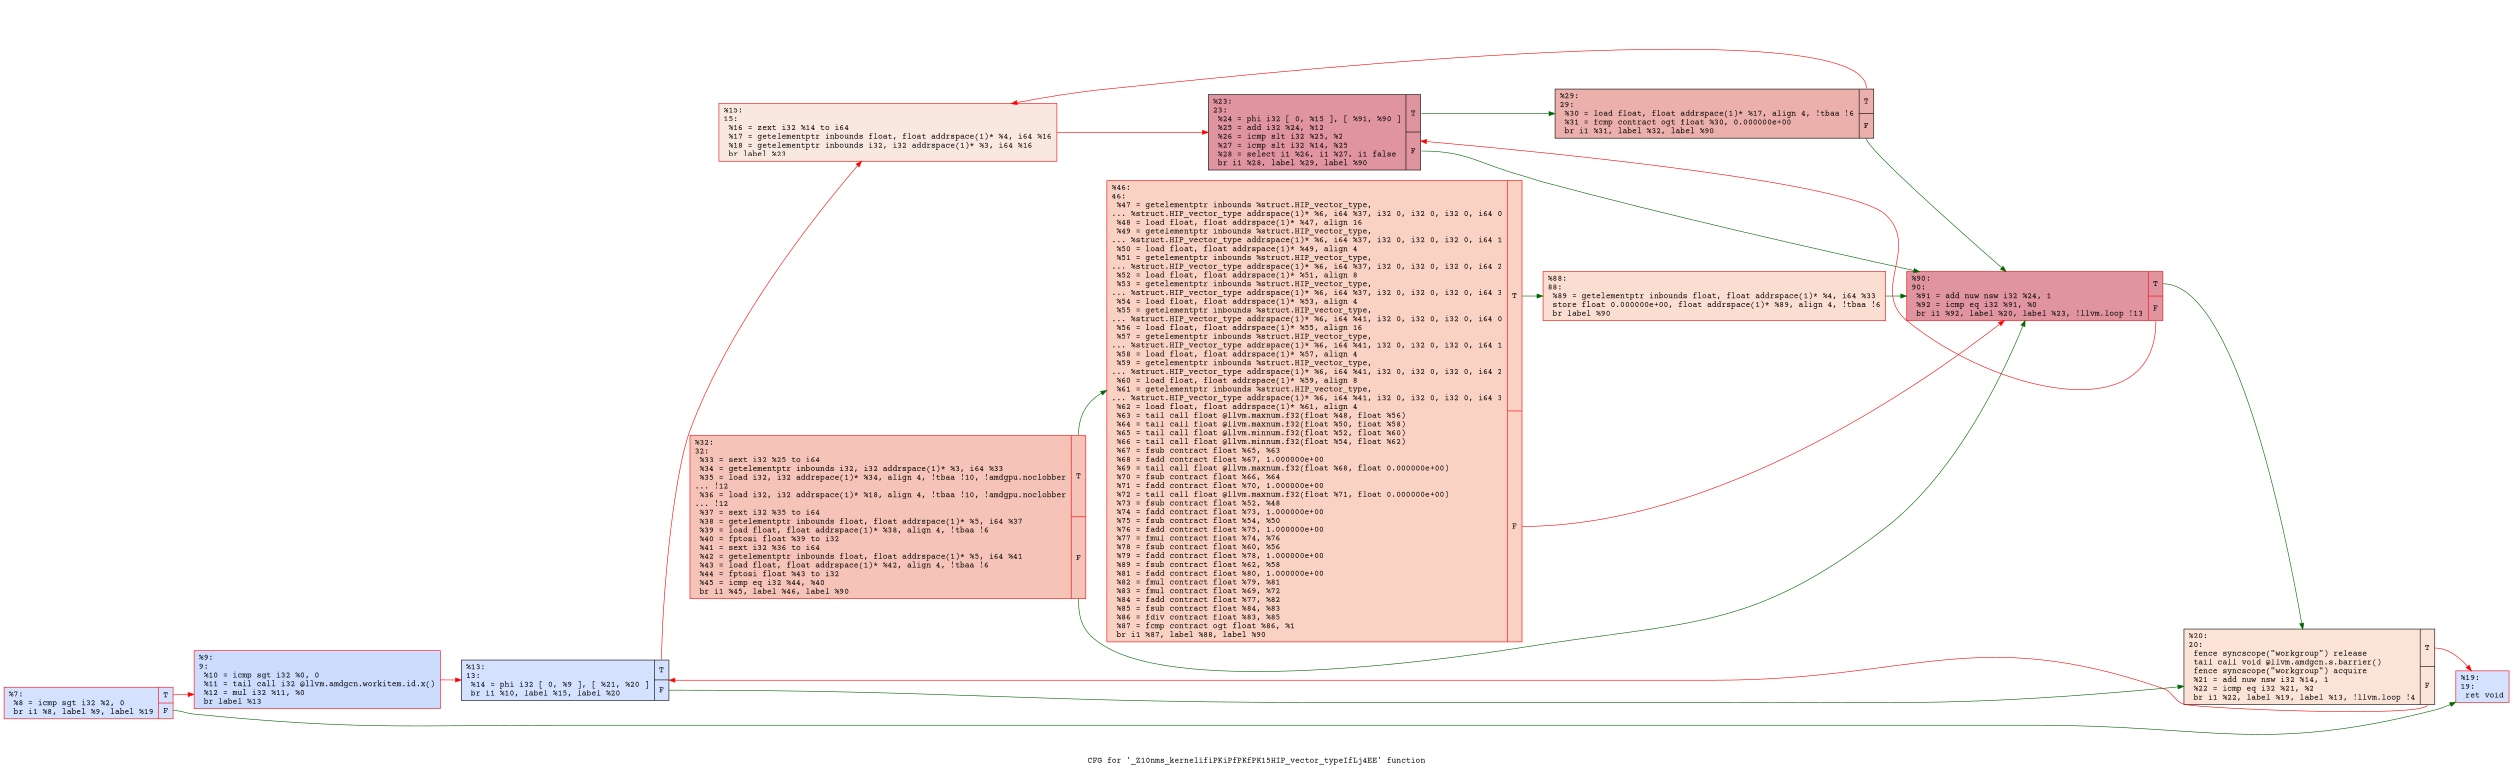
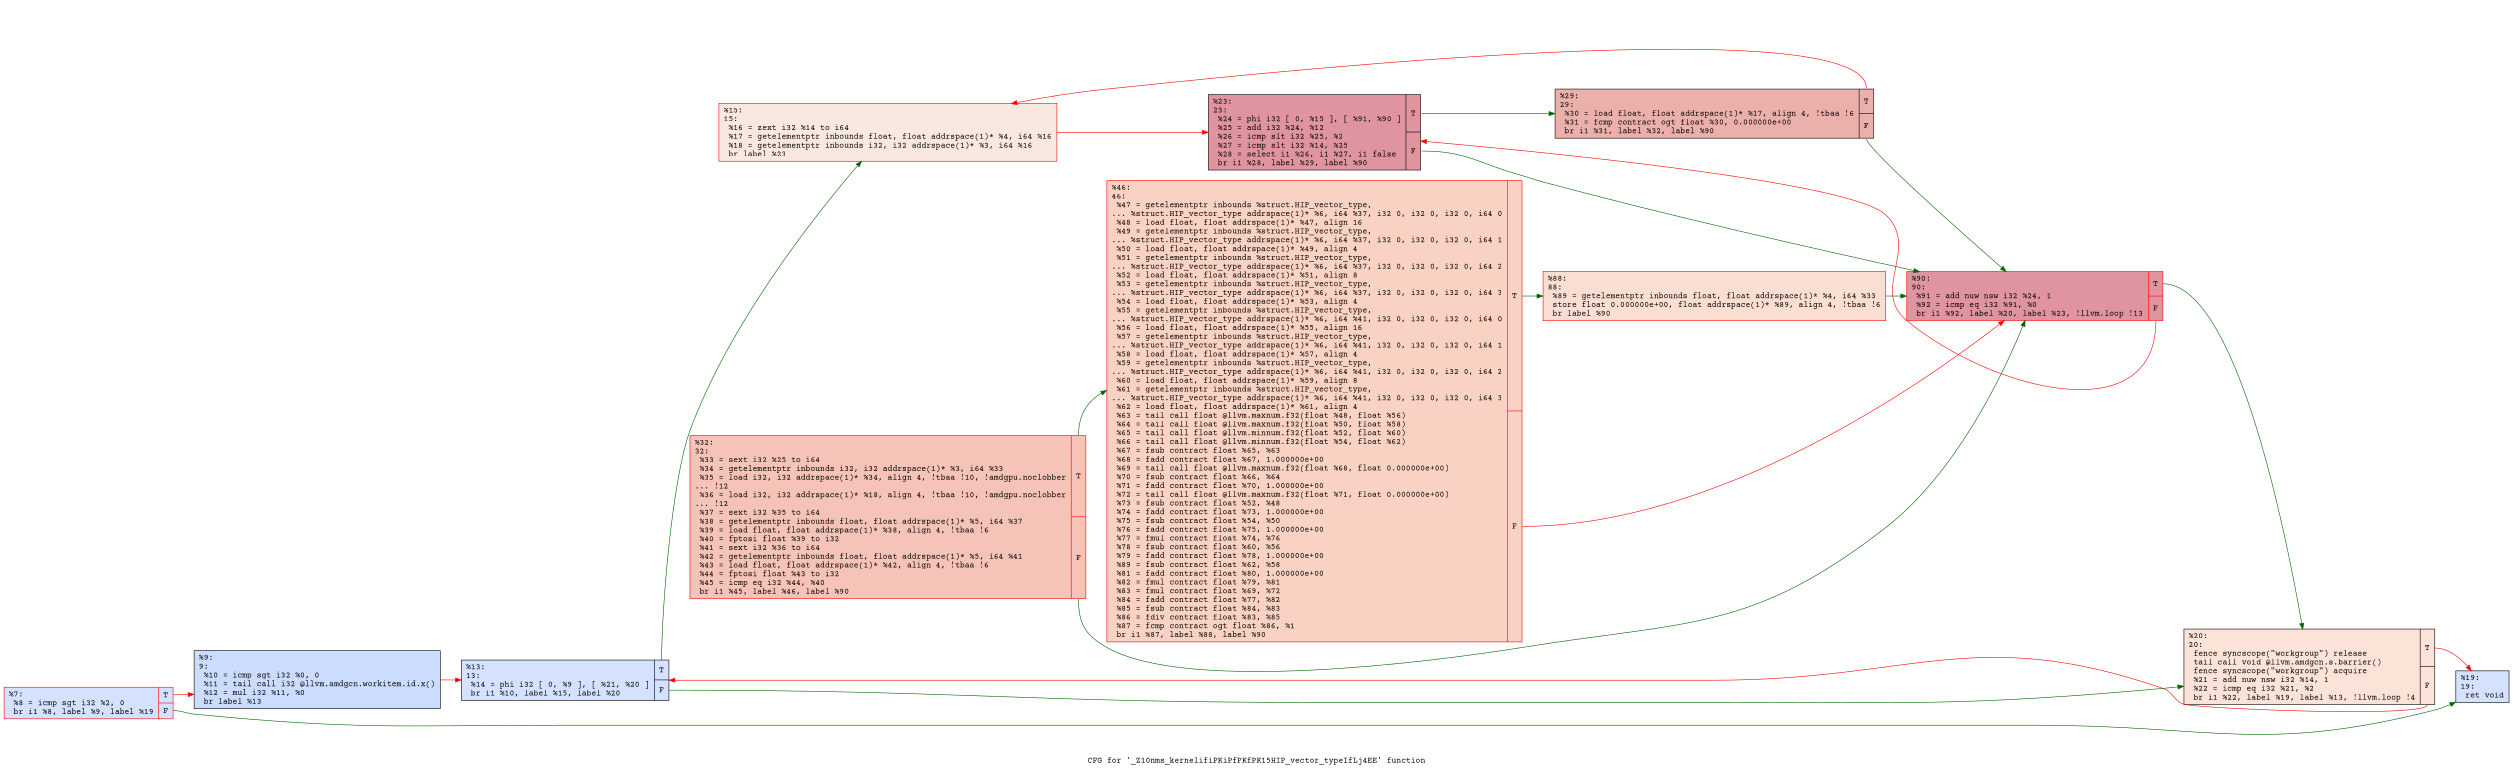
edge "%13:" -> "%15:": color red -> darkgreen
node "%9:": color red -> black
node "%19:": color red -> black
